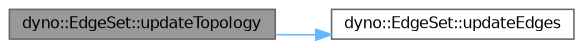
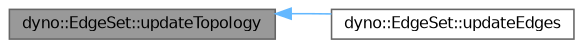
edge "dyno::EdgeSet::updateTopology" -> "dyno::EdgeSet::updateEdges": reversed
